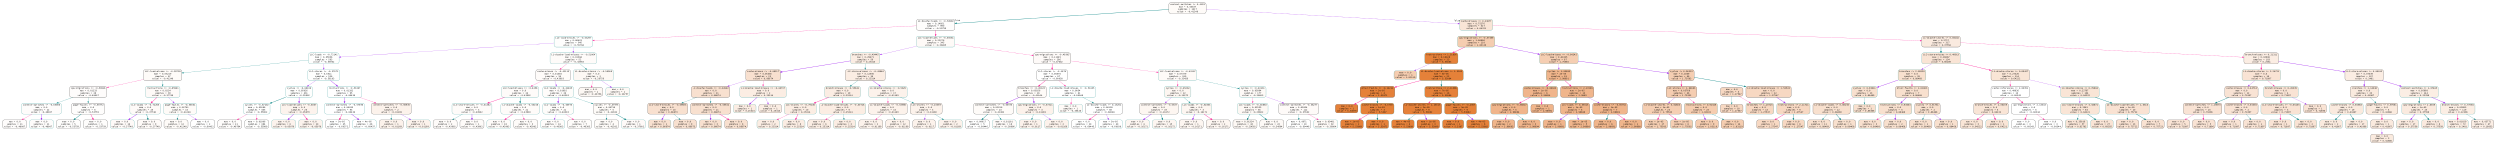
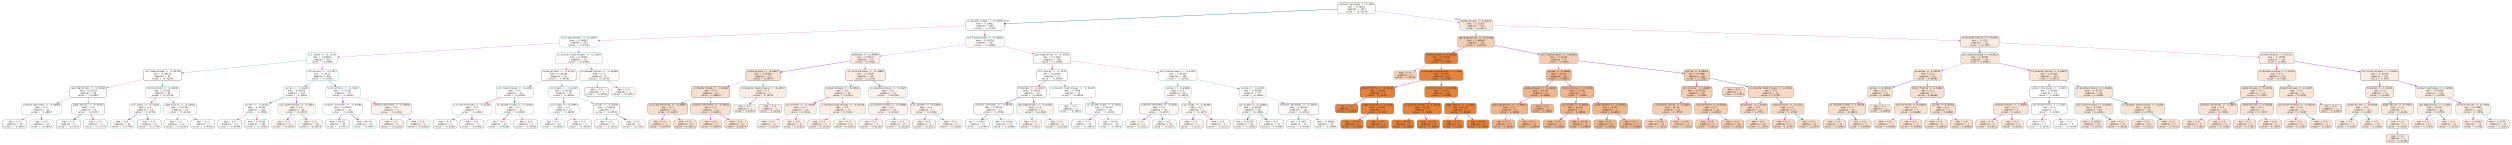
edge "mae = 0.0 samples = 3 value = 1.27547" -> "mae = 0.0 samples = 10 value = 1.27547": now "branches <= 1.10715 mae = 0.0 samples = 13 value = 1.27547" -> "mae = 0.0 samples = 10 value = 1.27547"
